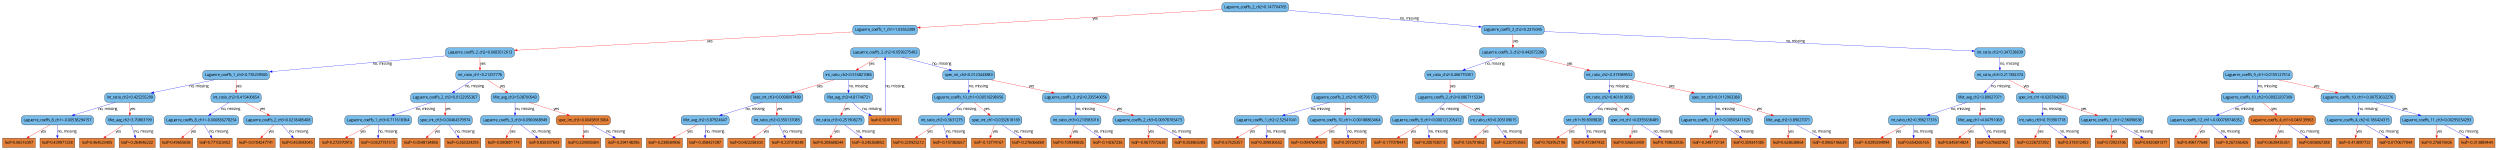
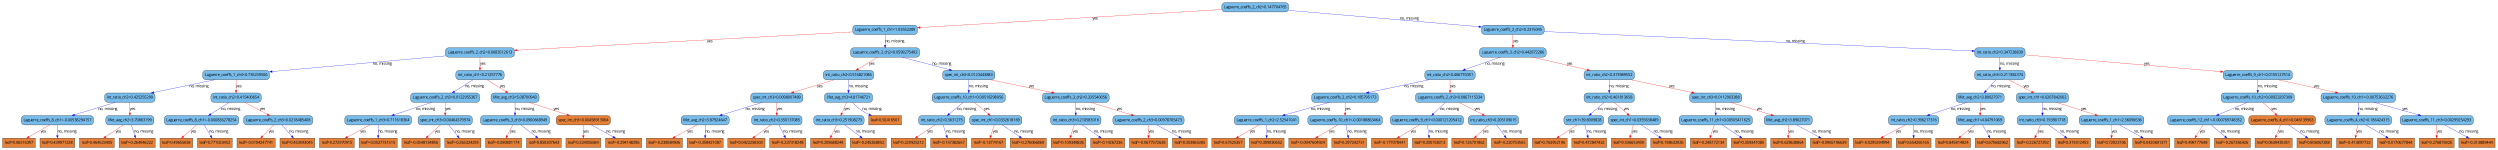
edge "int_ratio_ch2<0.347238839" -> "Laguerre_coeffs_9_ch1<0.0155127514": added, label "yes"
edge "int_ratio_ch2<0.466770351" -> "Laguerre_coeffs_2_ch2<0.185795173": added, label "no, missing"
edge "leaf=0.92416501" -> "Laguerre_coeffs_2_ch2<0.0599275492": now "Laguerre_coeffs_1_ch1<1.03552389" -> "Laguerre_coeffs_2_ch2<0.0599275492"
